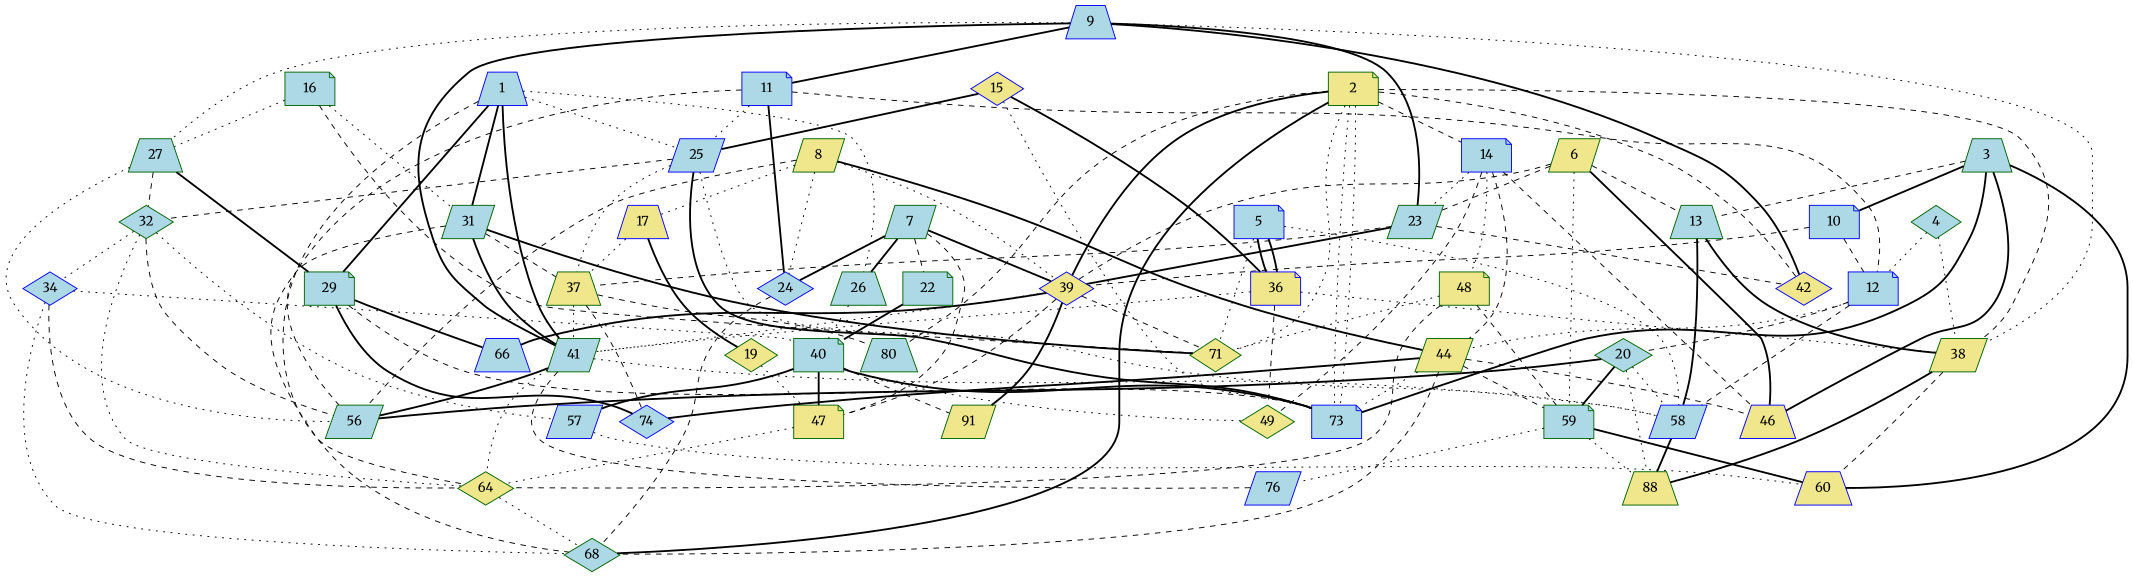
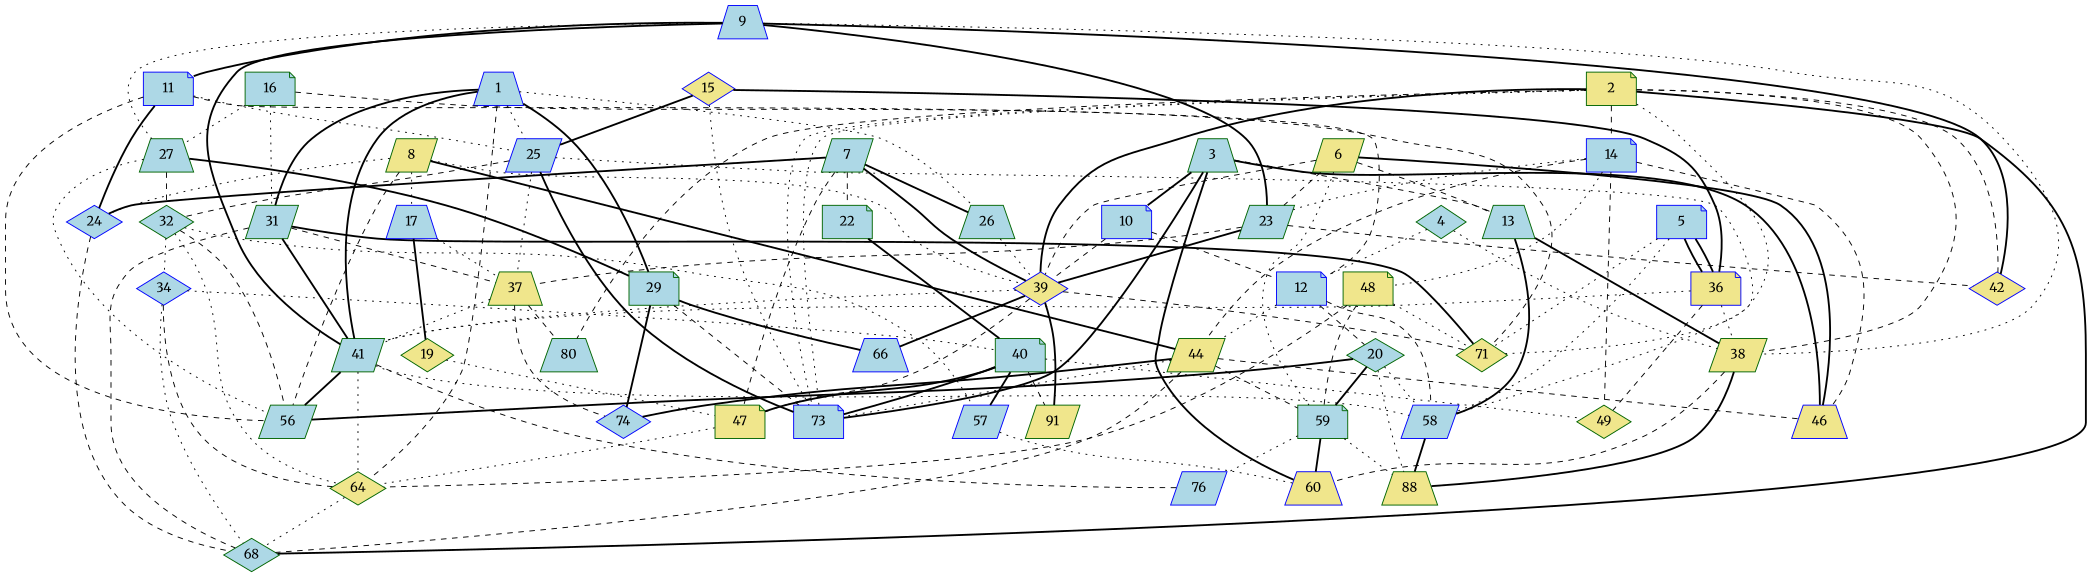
node "17": fillcolor khaki -> lightblue
edge "26" -- "40": now "26" -- "39"
